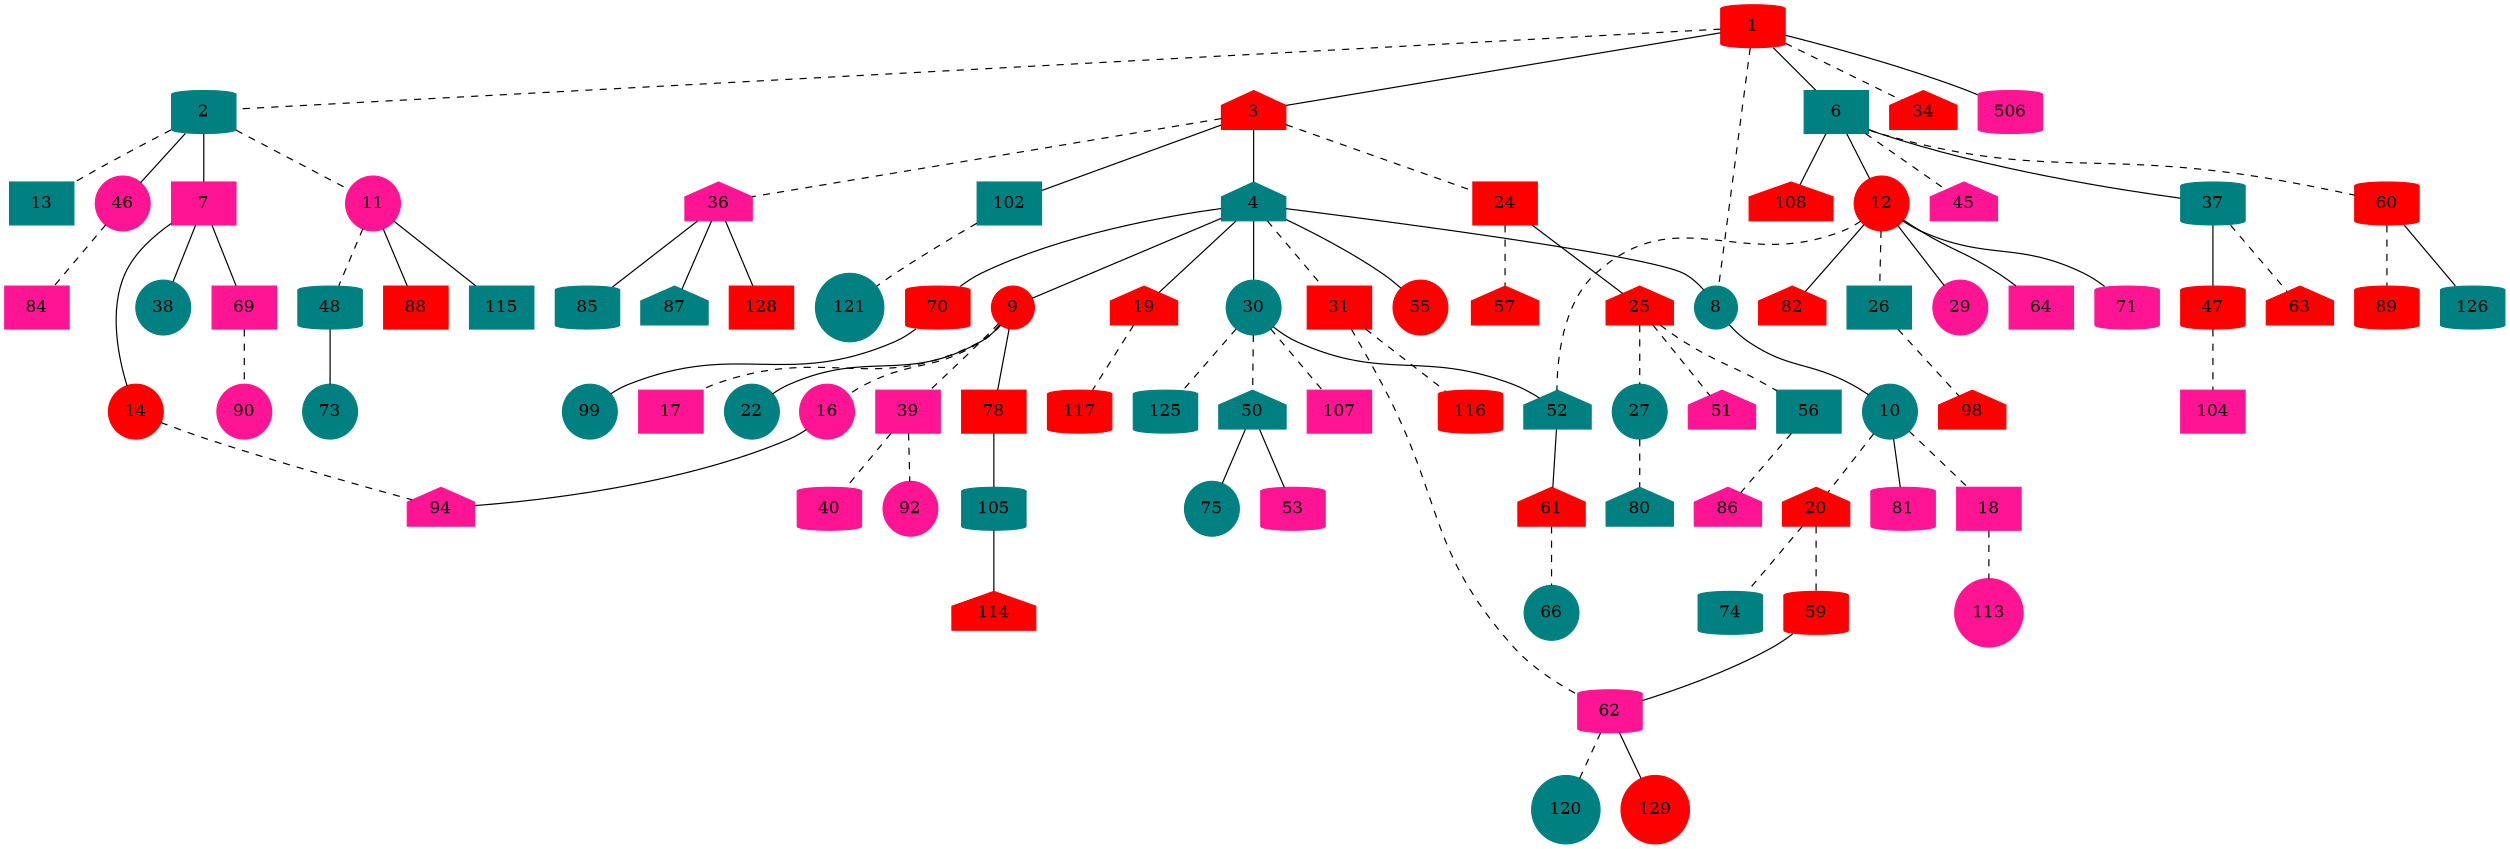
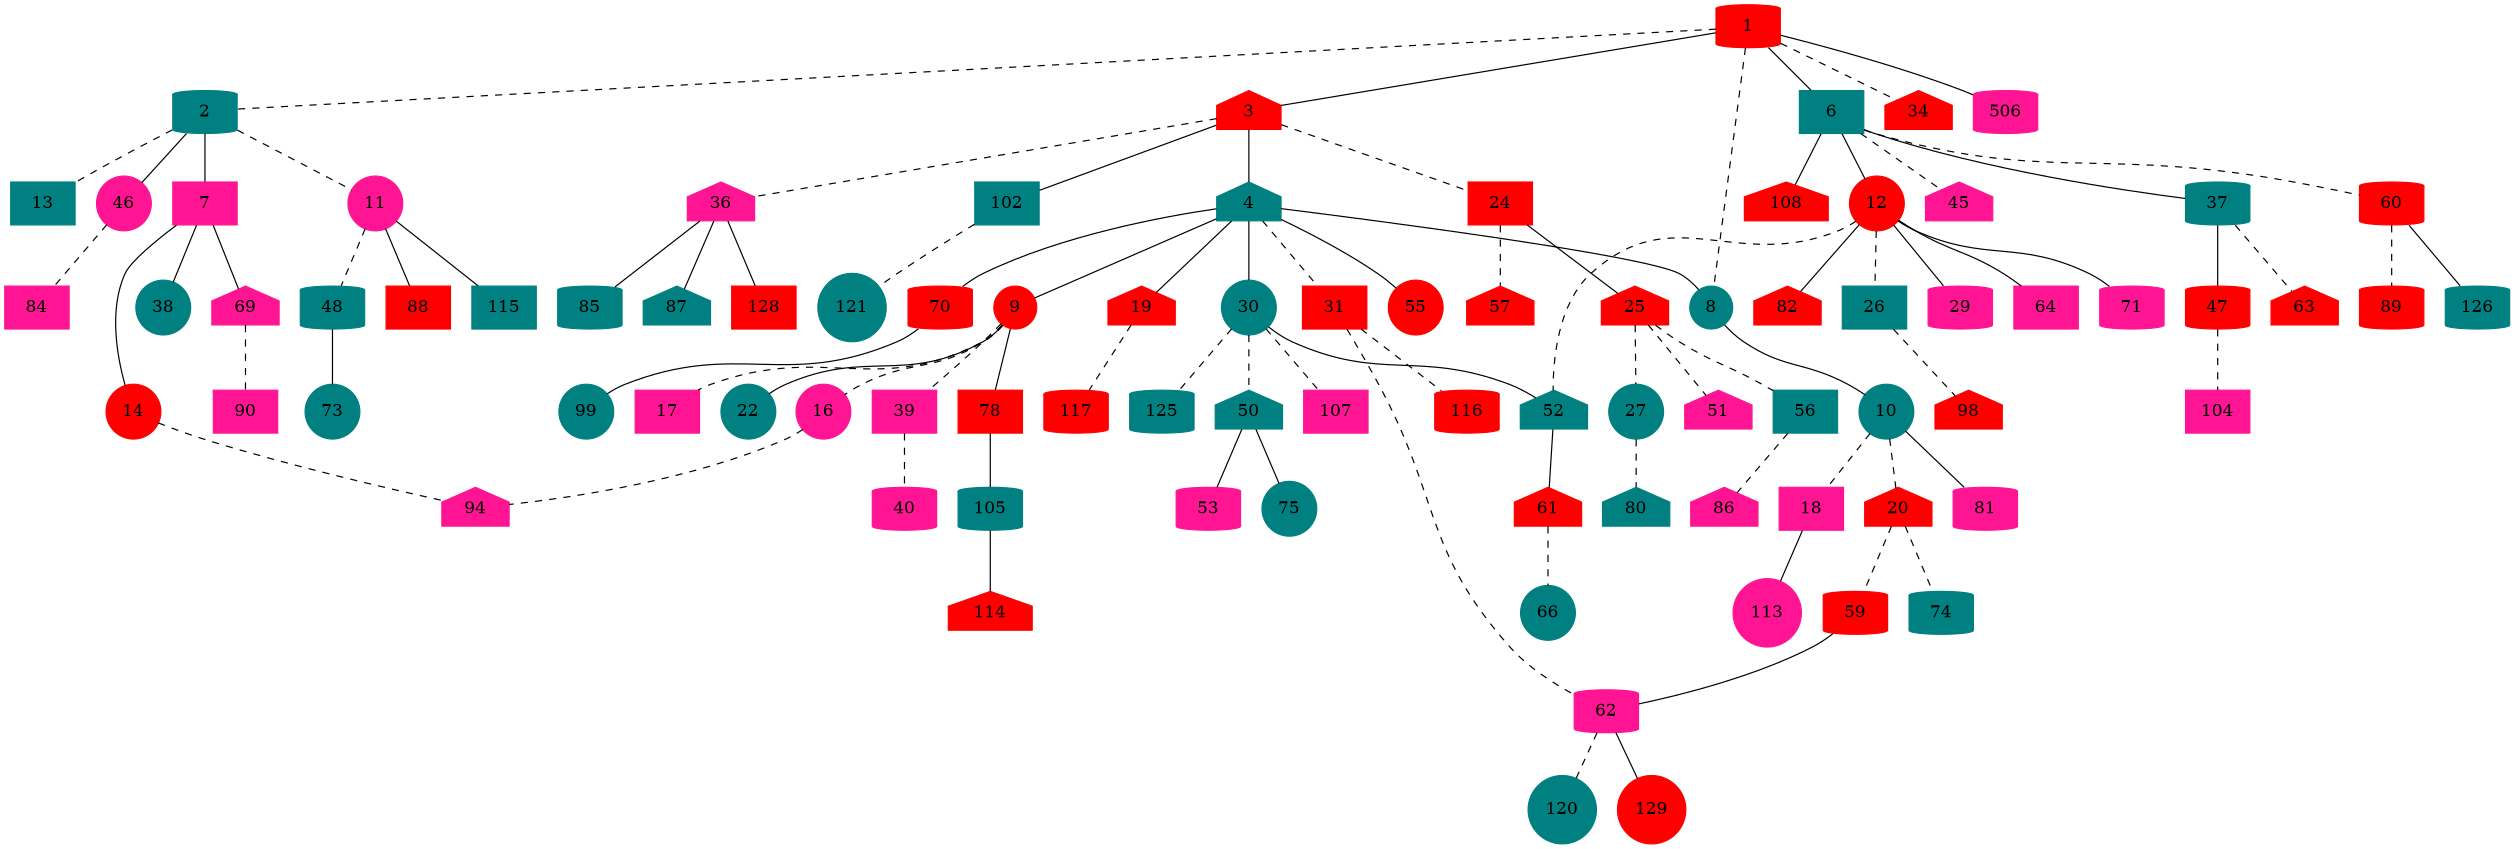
node "69": shape box -> house
node "29": shape circle -> cylinder
node "90": shape circle -> box
edge "16" -- "94": style solid -> dashed
node "92": removed
edge "18" -- "113": style dashed -> solid
